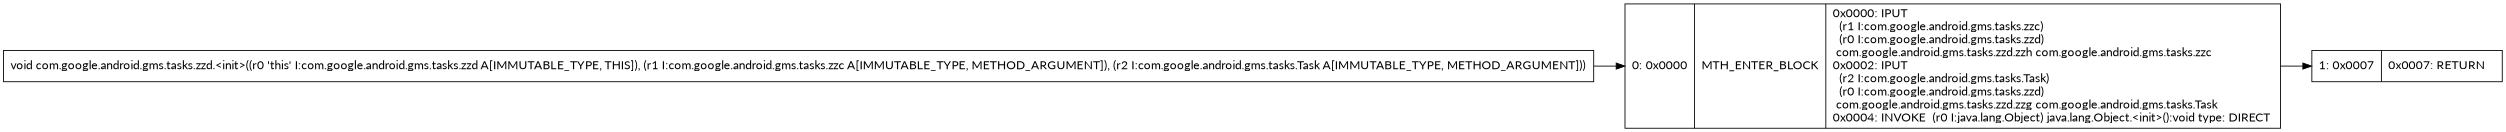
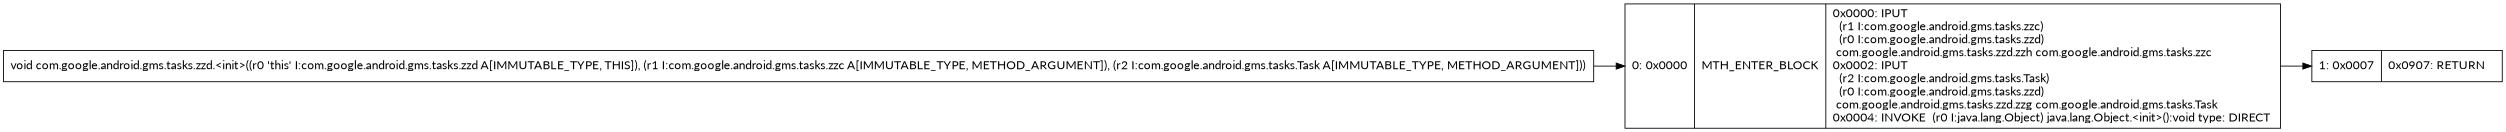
node "1: 0x0007": text "0x0007: RETURN" -> "0x0907: RETURN"
